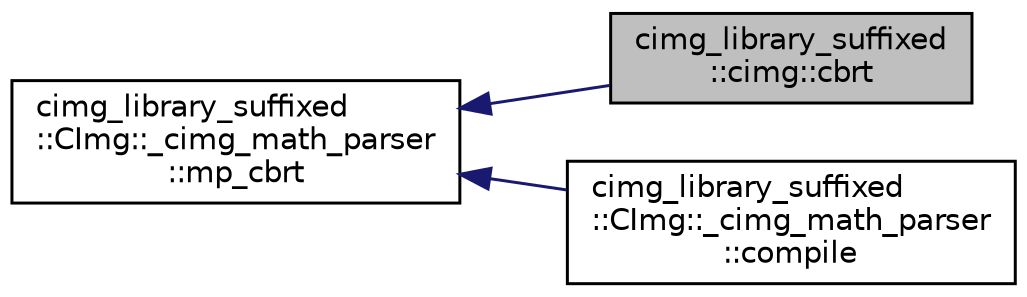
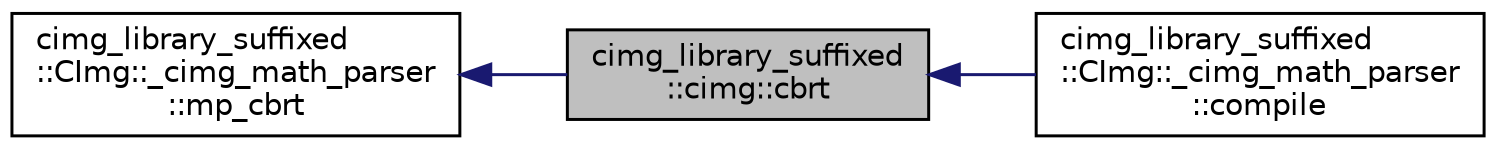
edge "cimg_library_suffixed ::CImg::_cimg_math_parser ::compile" -> "cimg_library_suffixed ::CImg::_cimg_math_parser ::mp_cbrt": now "cimg_library_suffixed ::CImg::_cimg_math_parser ::compile" -> "cimg_library_suffixed ::cimg::cbrt"
